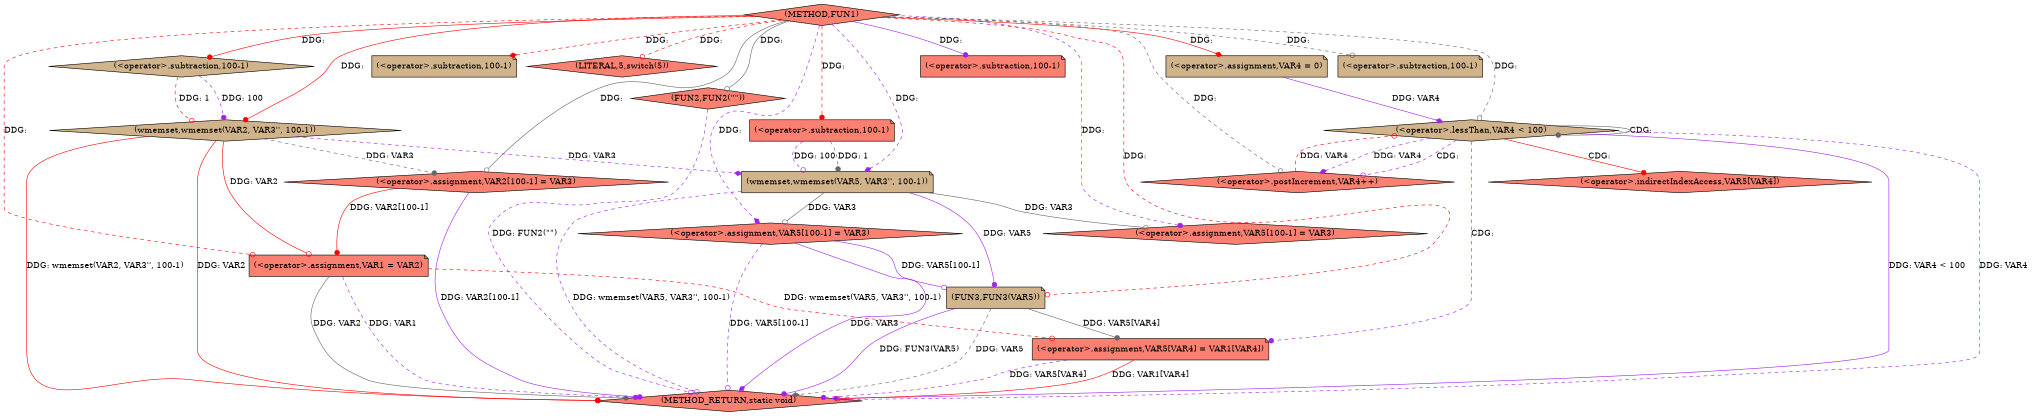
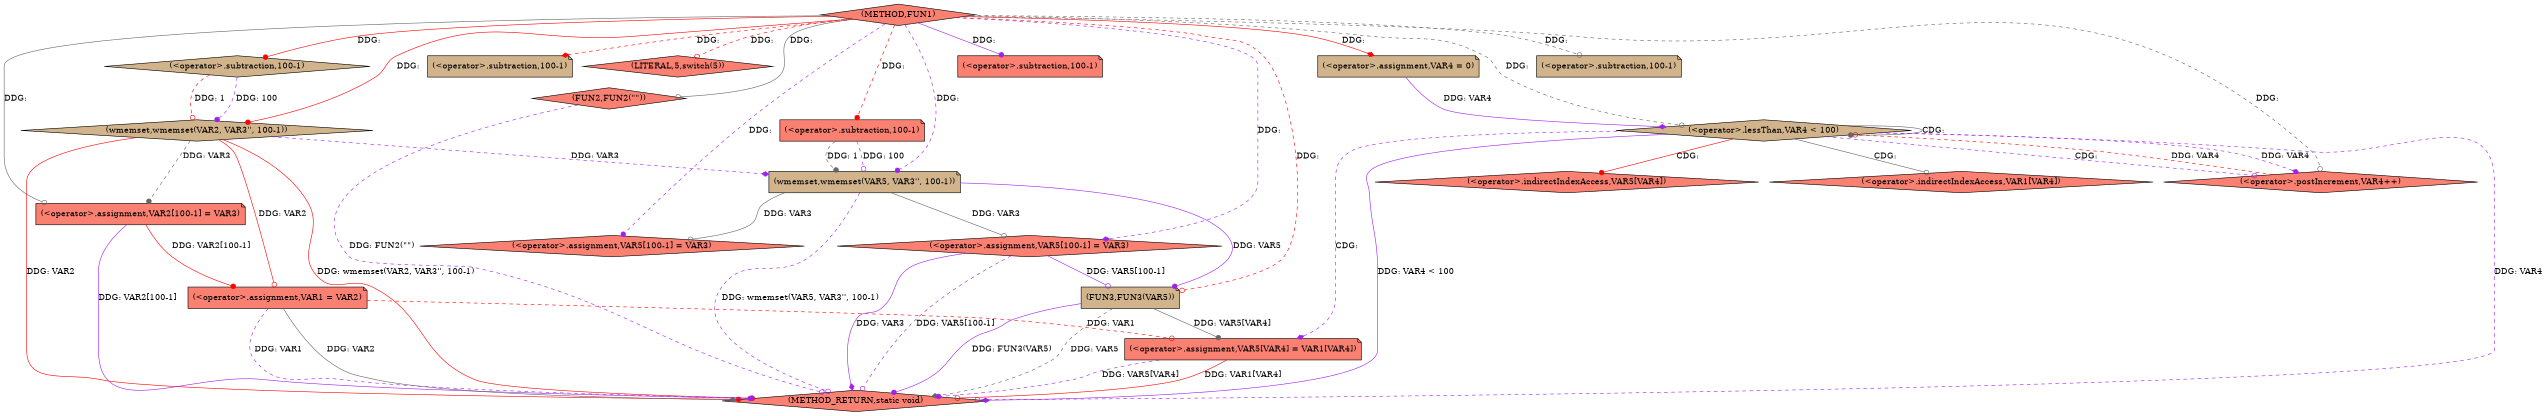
edge "(METHOD,FUN1)" -> "(<operator>.assignment,VAR1 = VAR2)": removed, label "DDG:"
edge "(METHOD,FUN1)" -> "(wmemset,wmemset(VAR5, VAR3'', 100-1))": arrowhead diamond -> dot
node "(<operator>.assignment,VAR2[100-1] = VAR3)": shape diamond -> note
node "(<operator>.indirectIndexAccess,VAR1[VAR4])": added
edge "(<operator>.assignment,VAR1 = VAR2)" -> "(<operator>.assignment,VAR5[VAR4] = VAR1[VAR4])": label "DDG: wmemset(VAR5, VAR3'', 100-1)" -> "DDG: VAR1"
edge "(<operator>.lessThan,VAR4 < 100)" -> "(<operator>.assignment,VAR5[VAR4] = VAR1[VAR4])": arrowhead dot -> diamond
